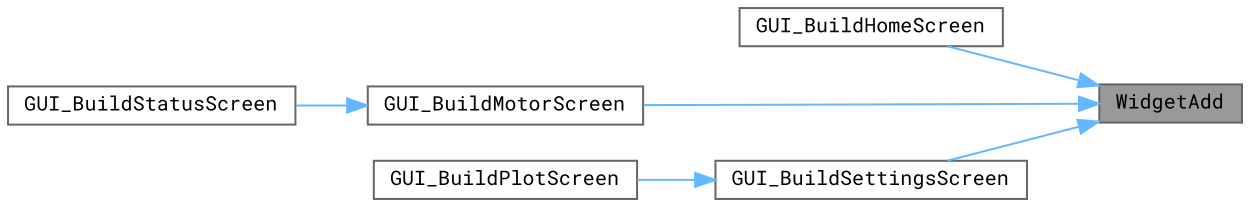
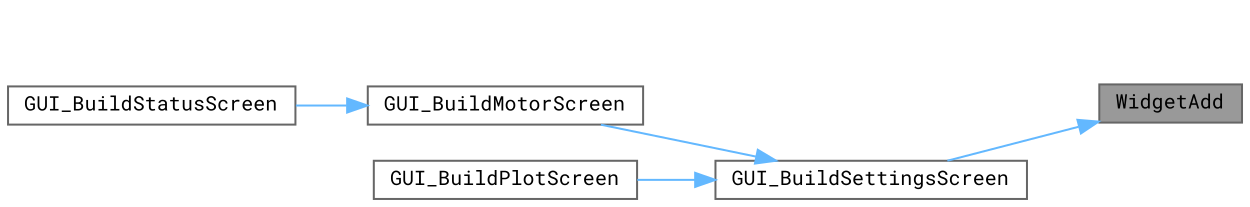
node "GUI_BuildHomeScreen": removed
edge "GUI_BuildMotorScreen" -> "WidgetAdd": now "GUI_BuildMotorScreen" -> "GUI_BuildSettingsScreen"
